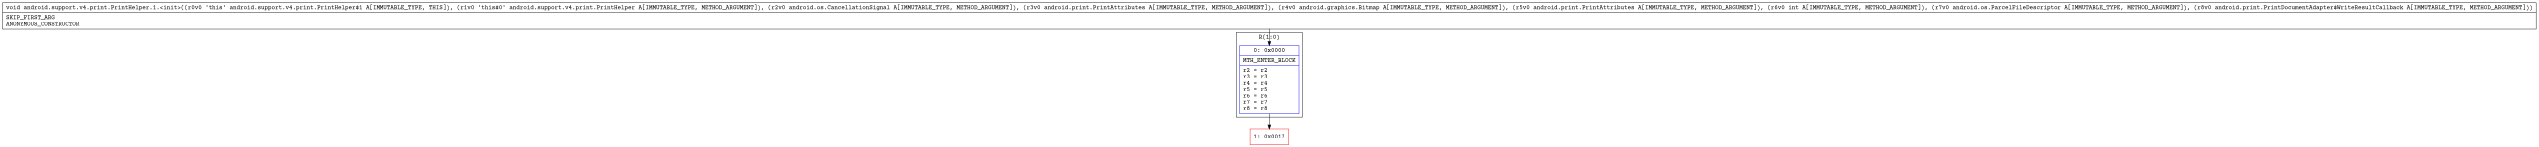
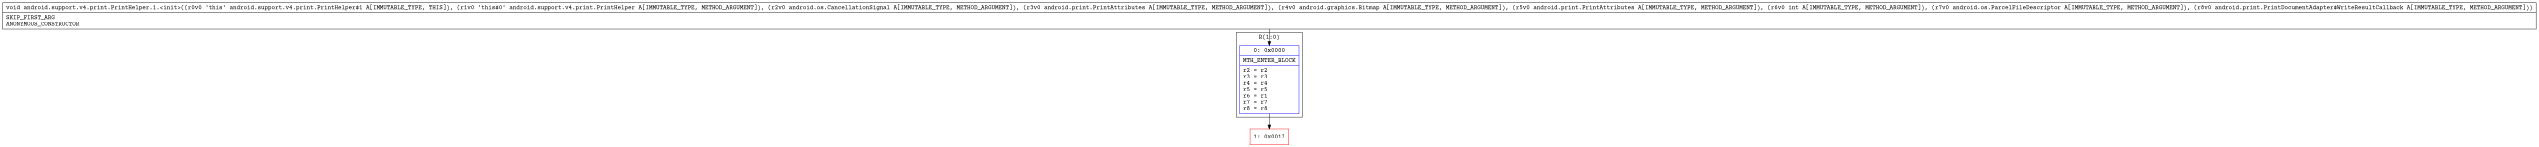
node "0: 0x0000": text "r6 = r6" -> "r6 = r1"
